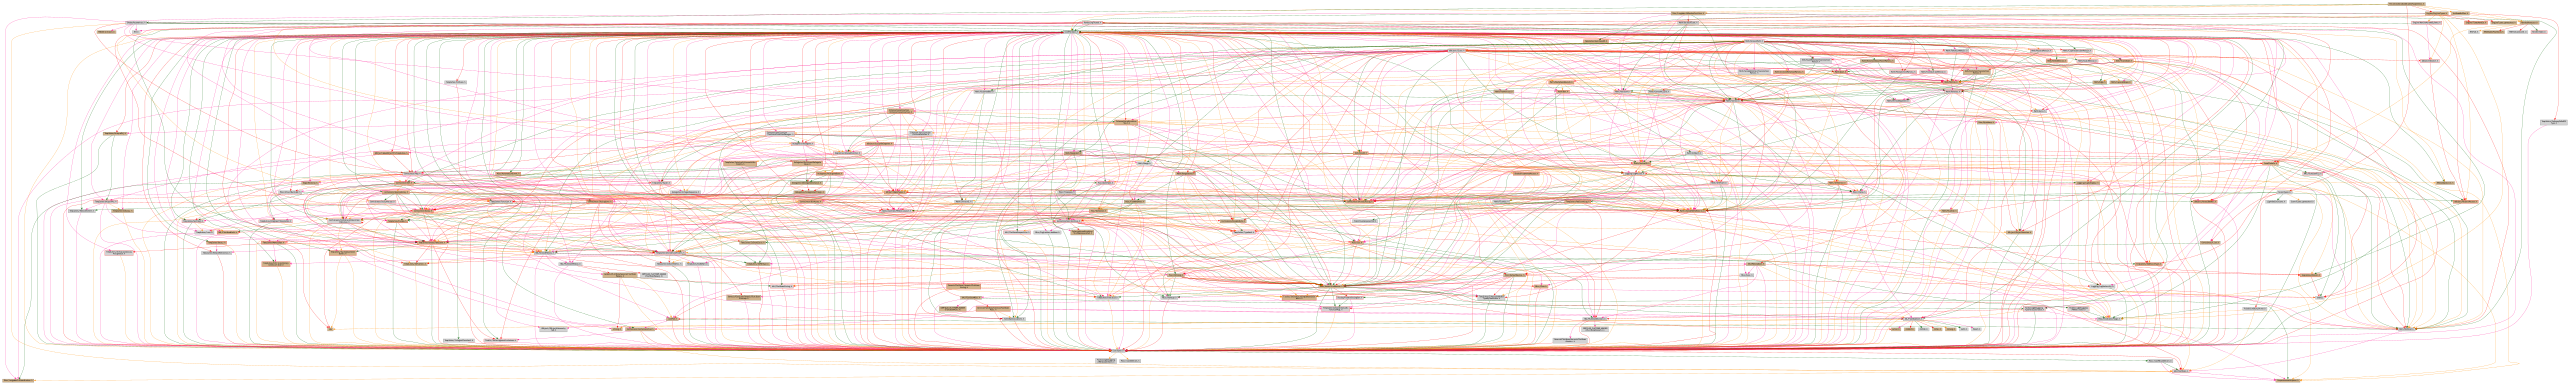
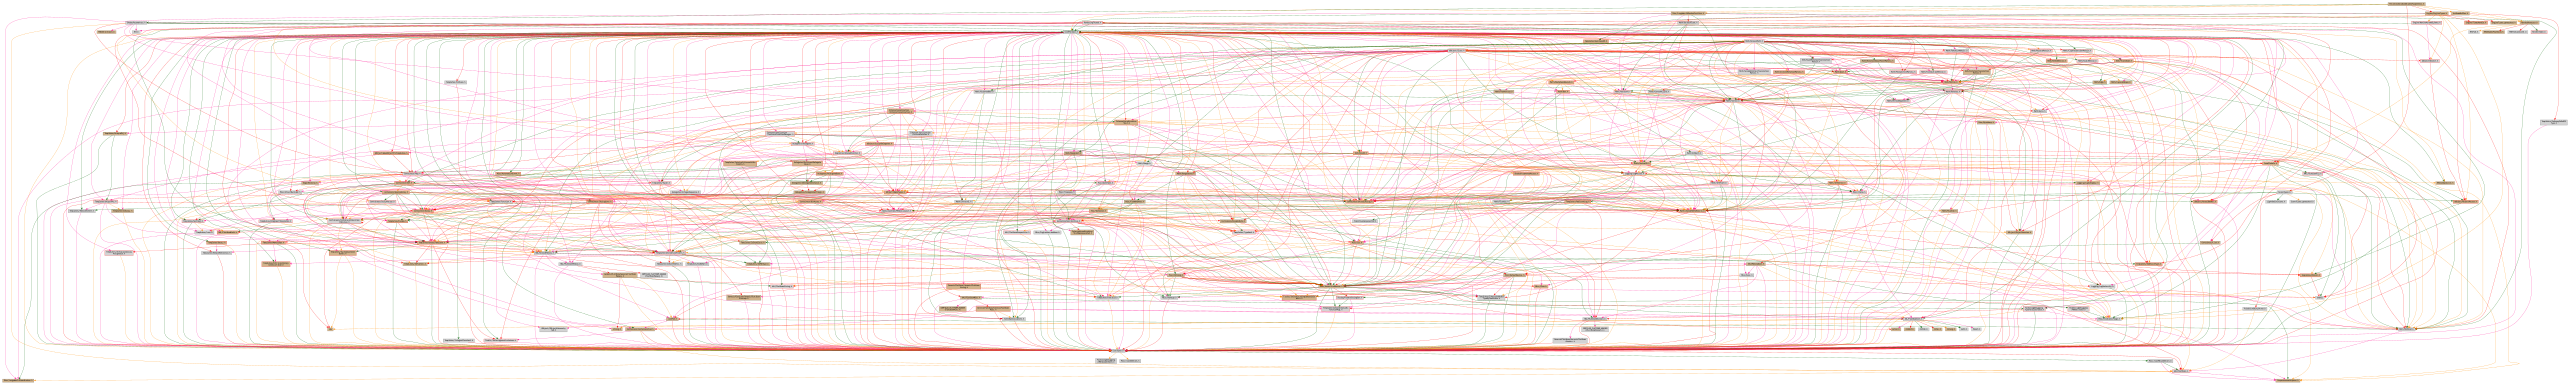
edge "HAL/PlatformMisc.h" -> "CoreMinimal.h": reversed
